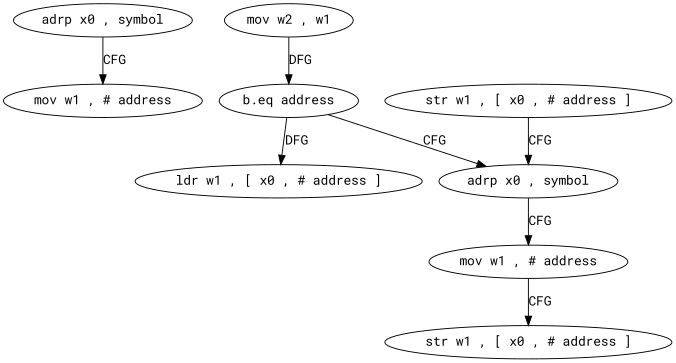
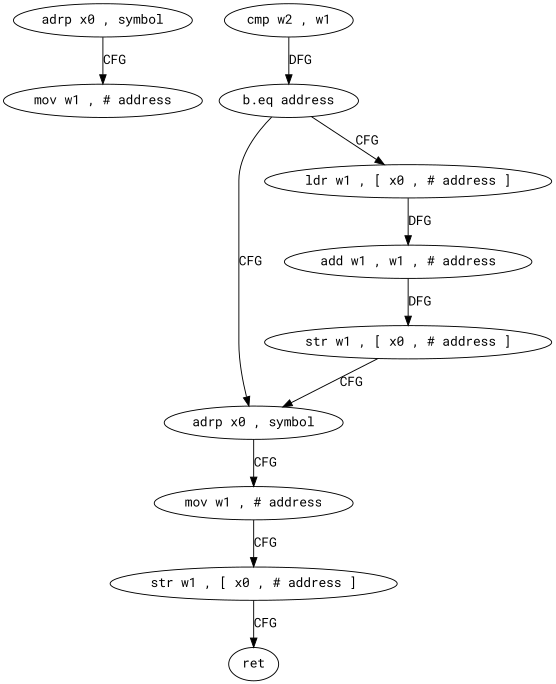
node "mov w2 , w1": label "mov w2 , w1" -> "cmp w2 , w1"
edge "b.eq address" -> "ldr w1 , [ x0 , # address ]": label "DFG" -> "CFG"
node "add w1 , w1 , # address": added
node "ret": added
